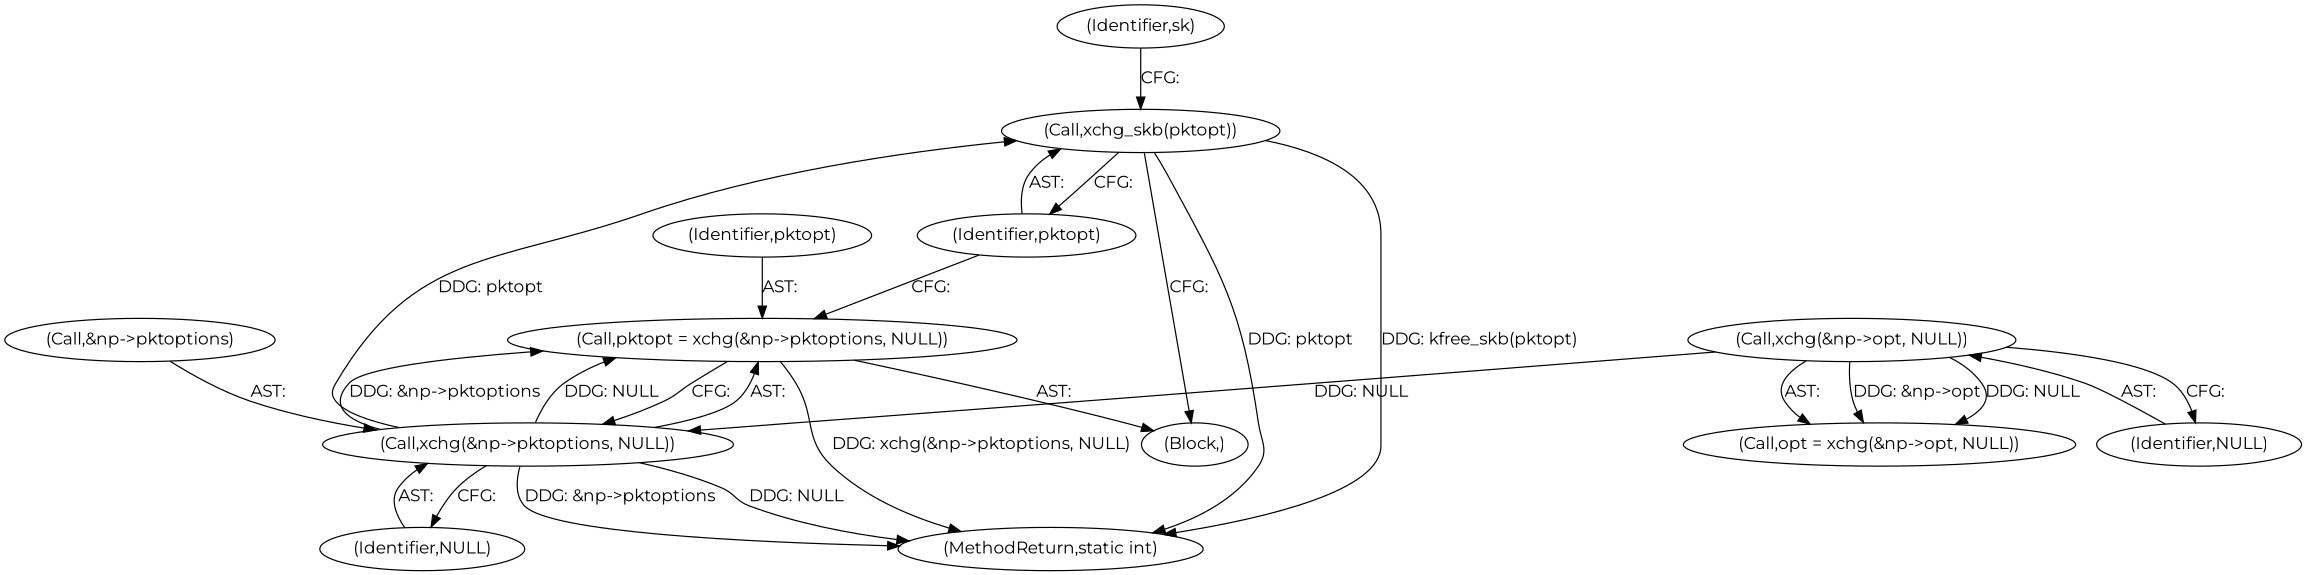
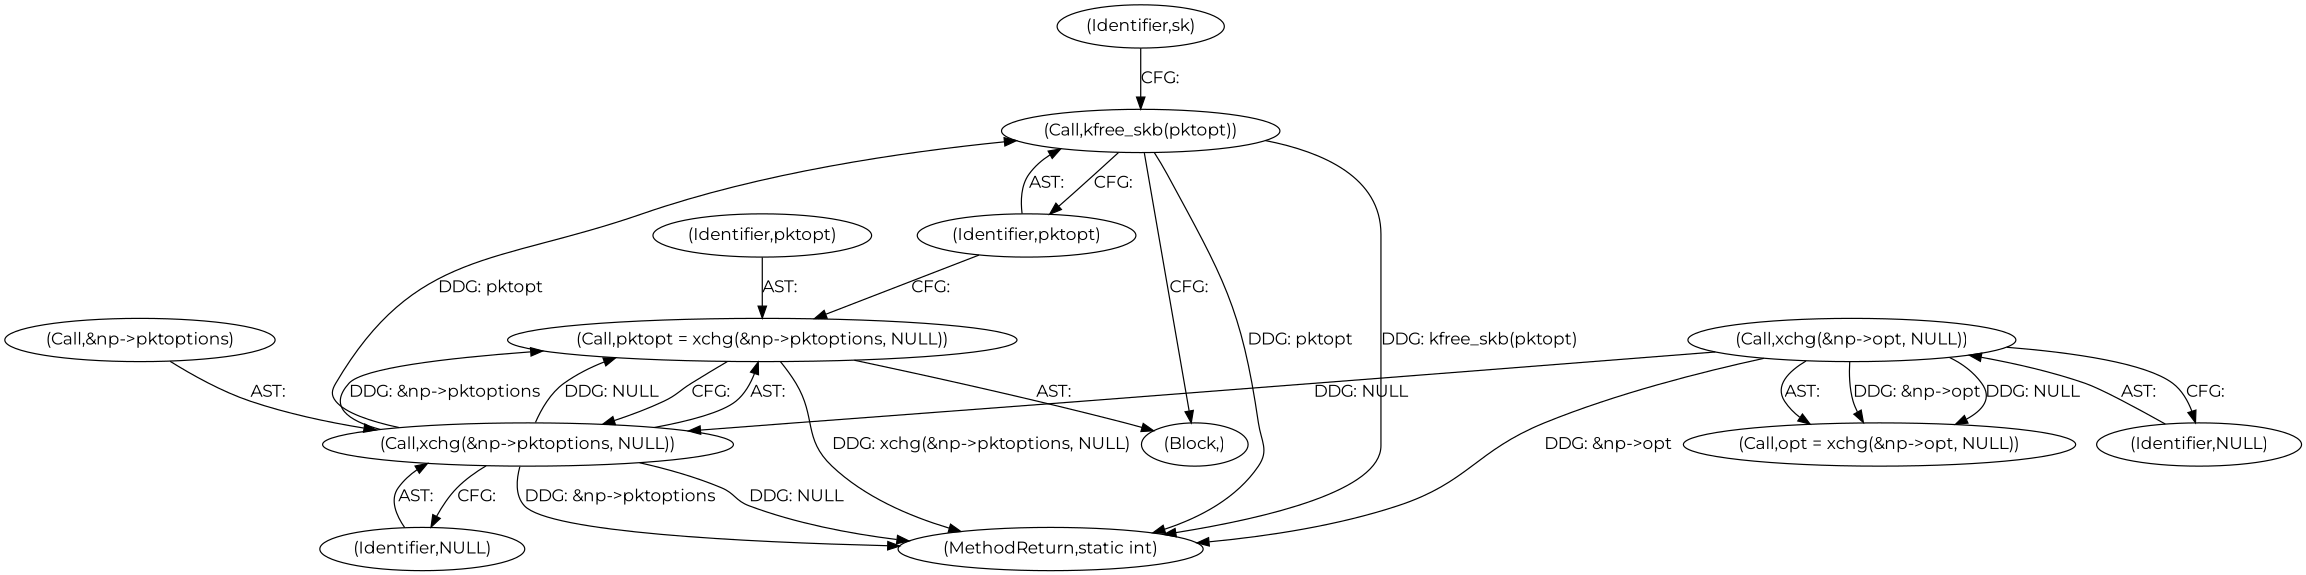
node "(Call,xchg_skb(pktopt))": label "(Call,xchg_skb(pktopt))" -> "(Call,kfree_skb(pktopt))"
edge "(Call,xchg(&np->opt, NULL))" -> "(MethodReturn,static int)": added, label "DDG: &np->opt"
